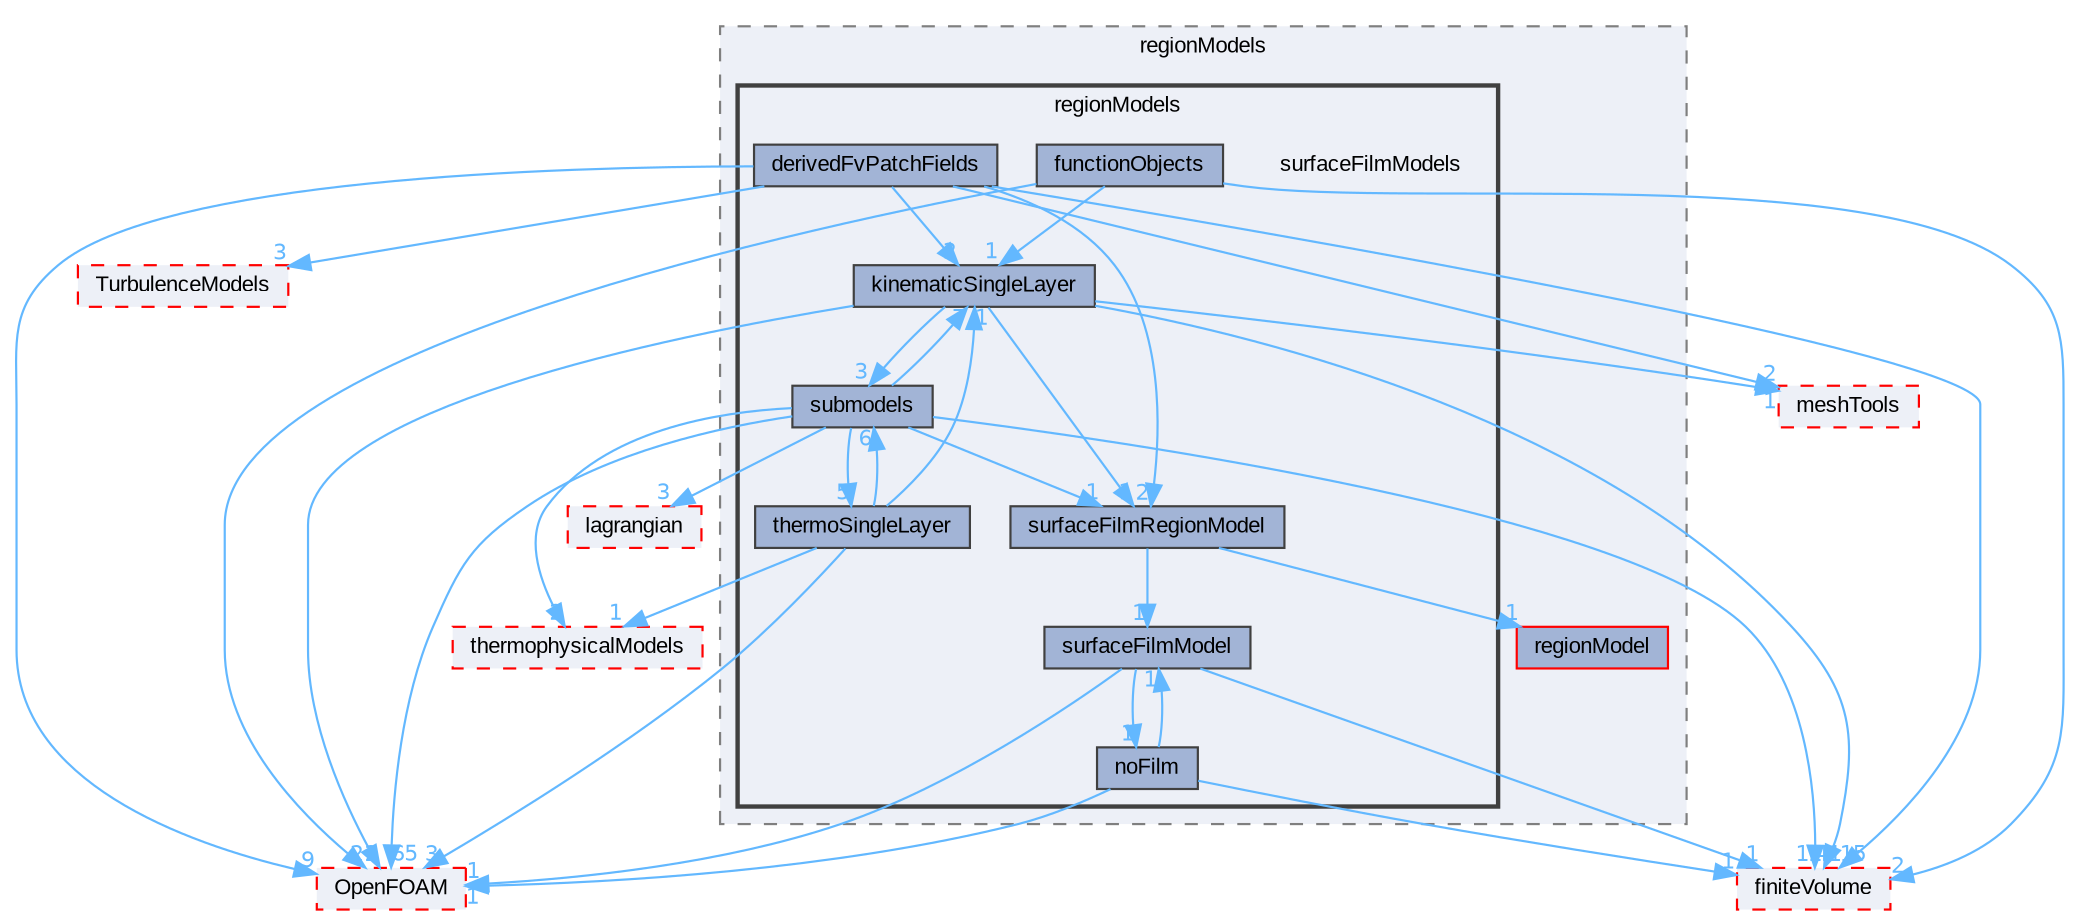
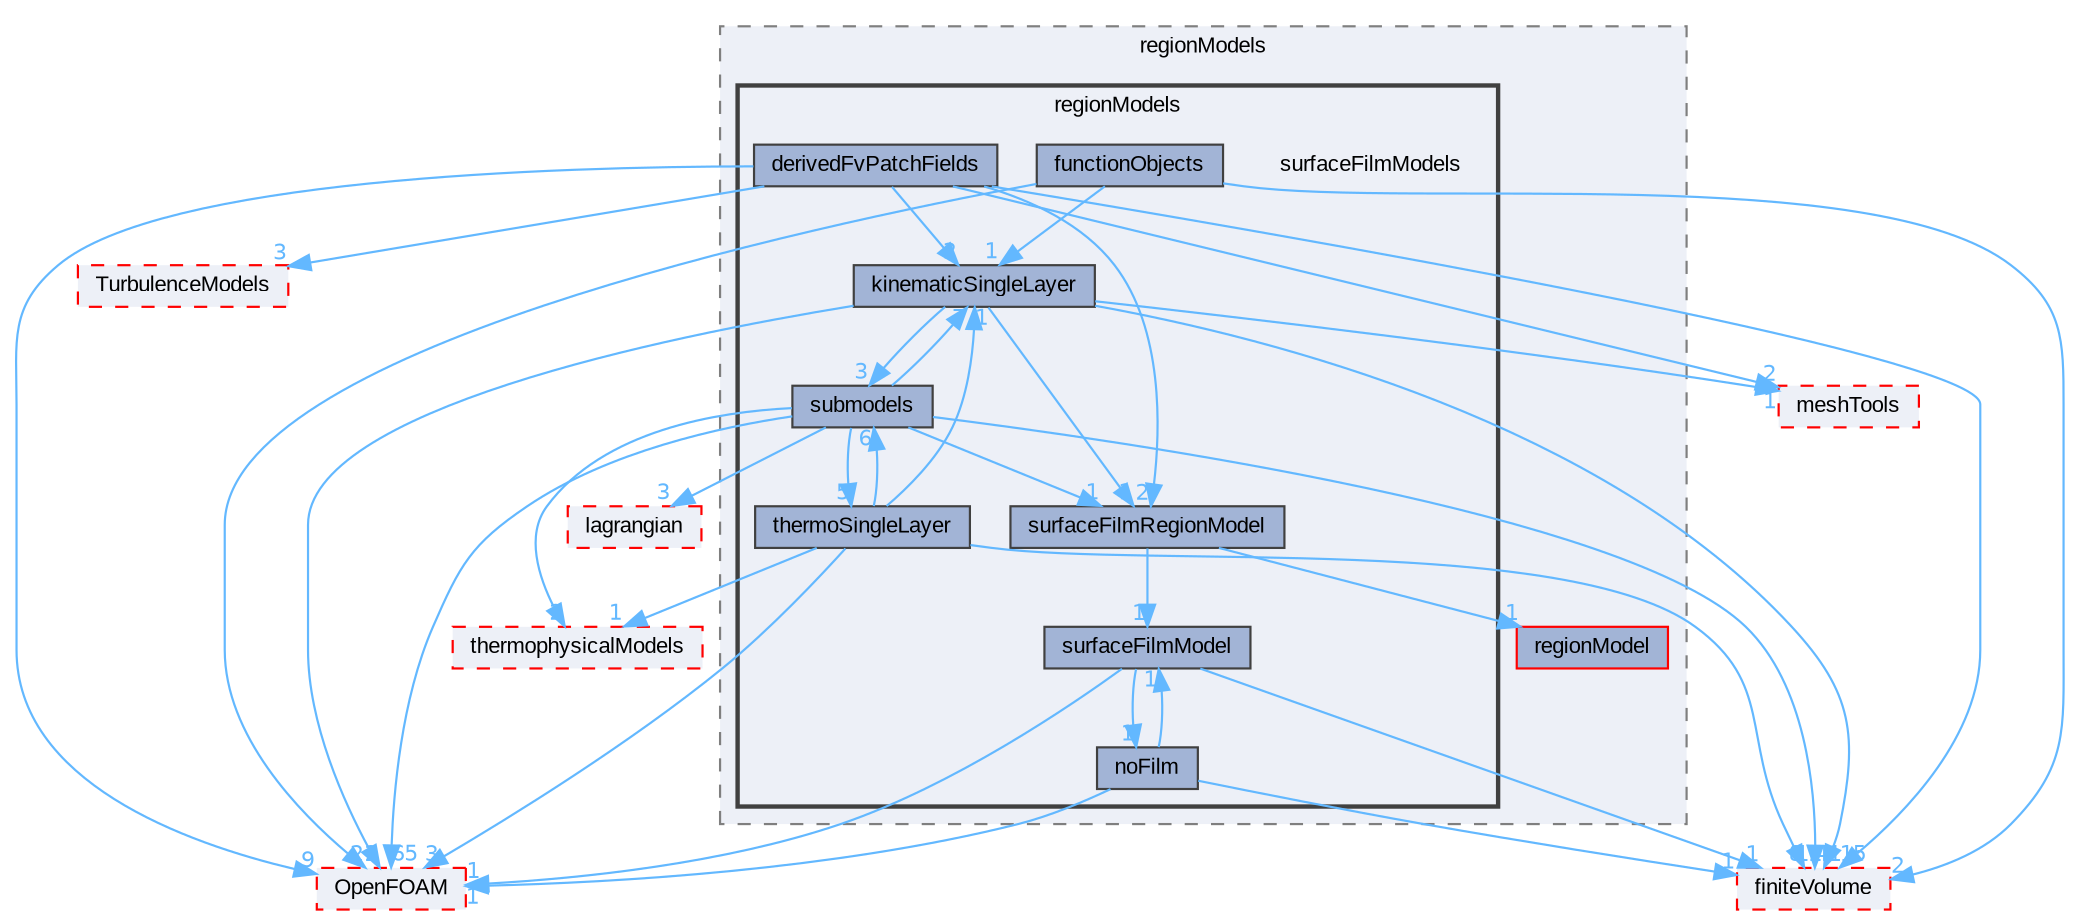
edge "thermoSingleLayer" -> "finiteVolume": added
